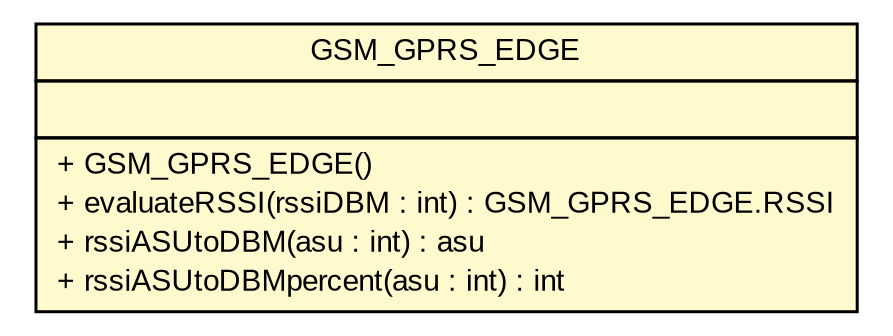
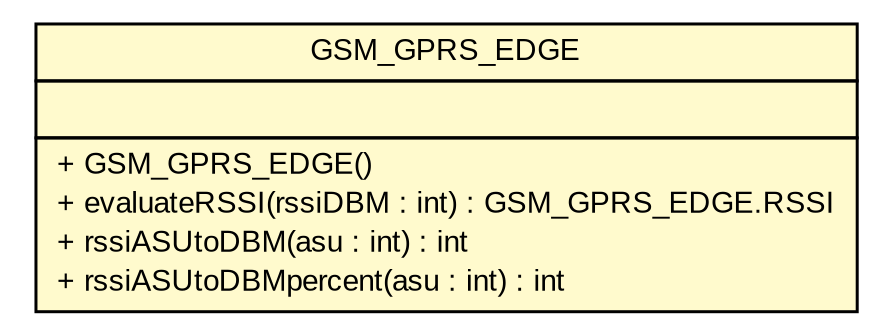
node "GSM_GPRS_EDGE": text "+ rssiASUtoDBM(asu : int) : asu" -> "+ rssiASUtoDBM(asu : int) : int"
